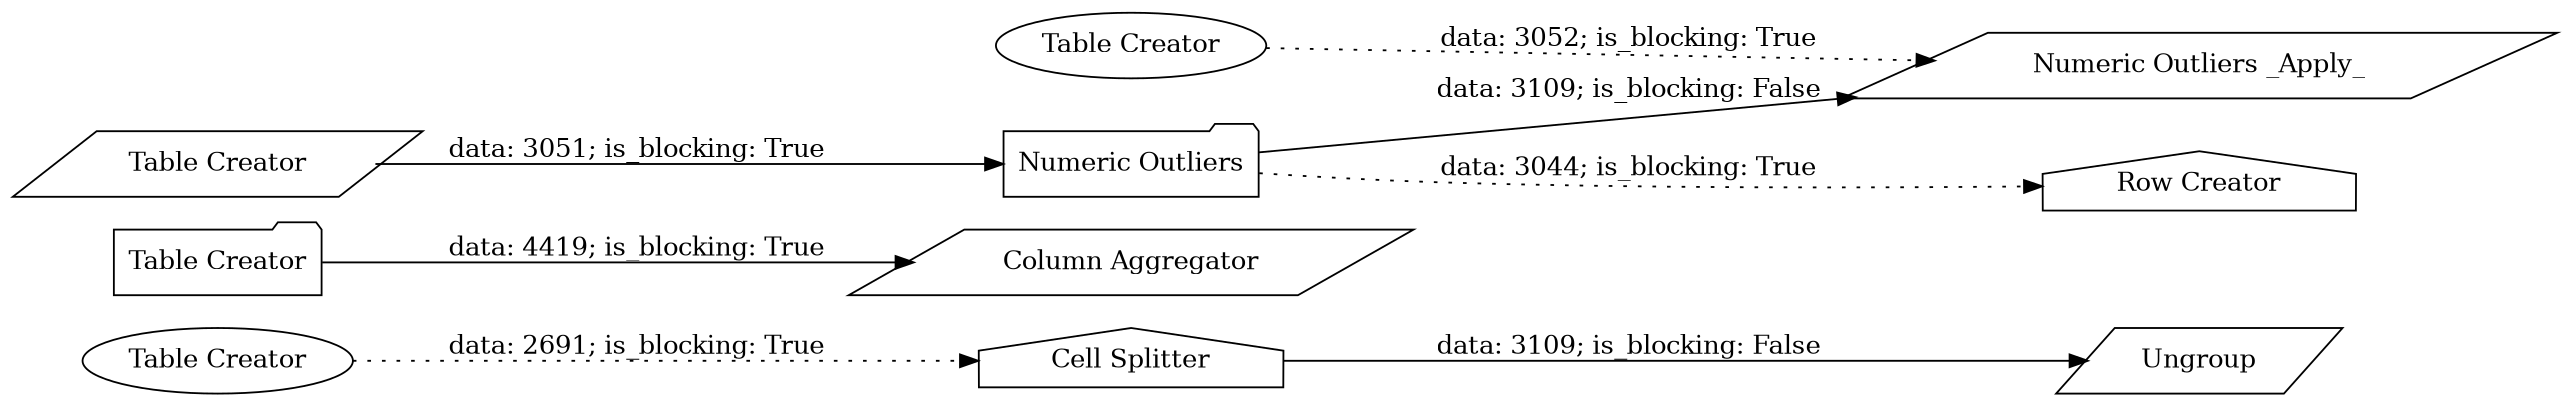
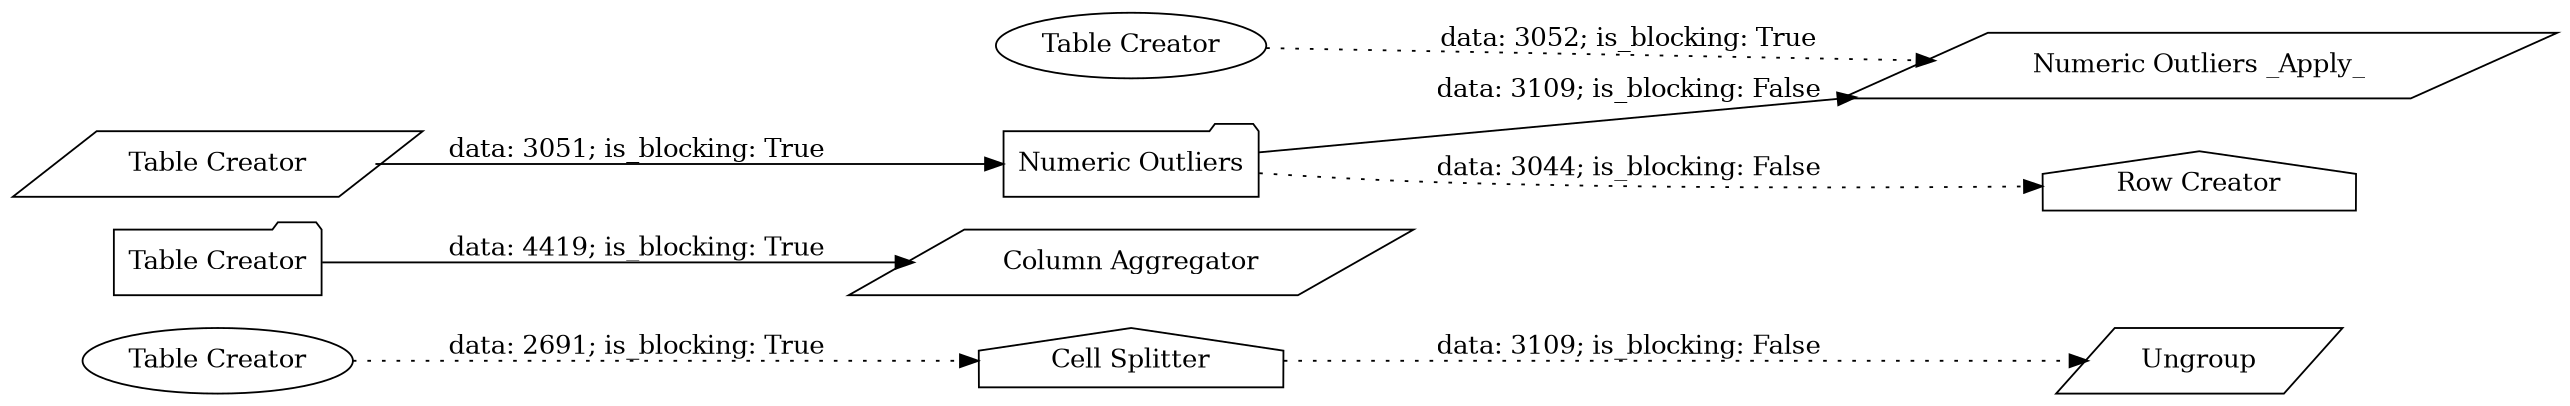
edge "Numeric Outliers" -> "Row Creator": label "data: 3044; is_blocking: True" -> "data: 3044; is_blocking: False"
edge "Cell Splitter" -> "Ungroup": style solid -> dotted
